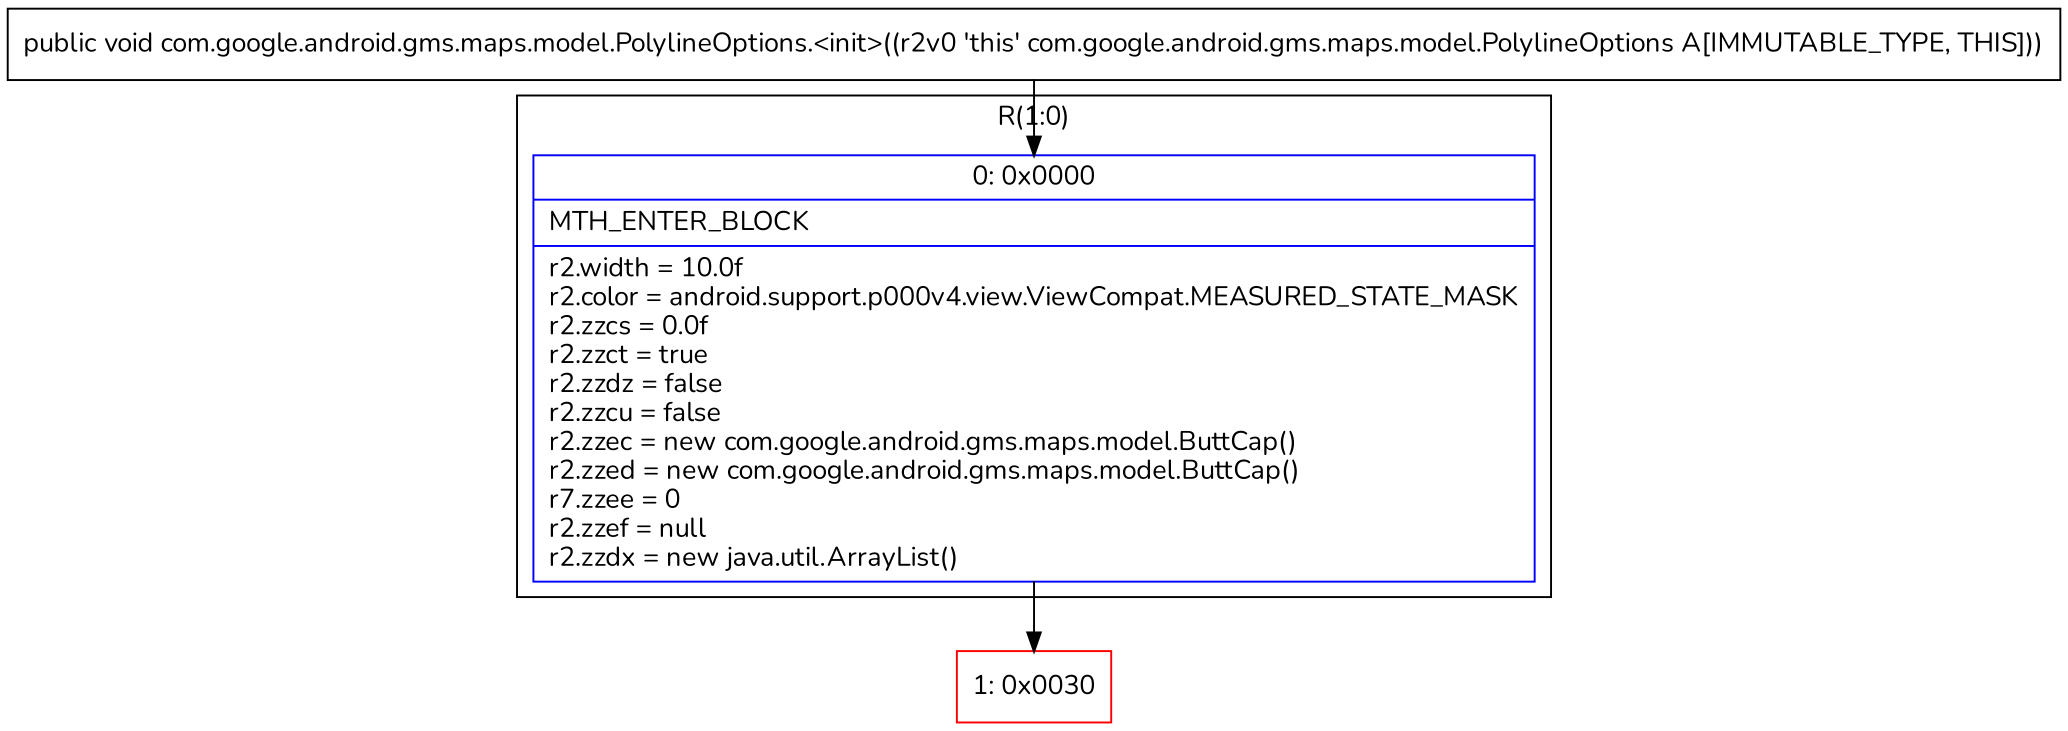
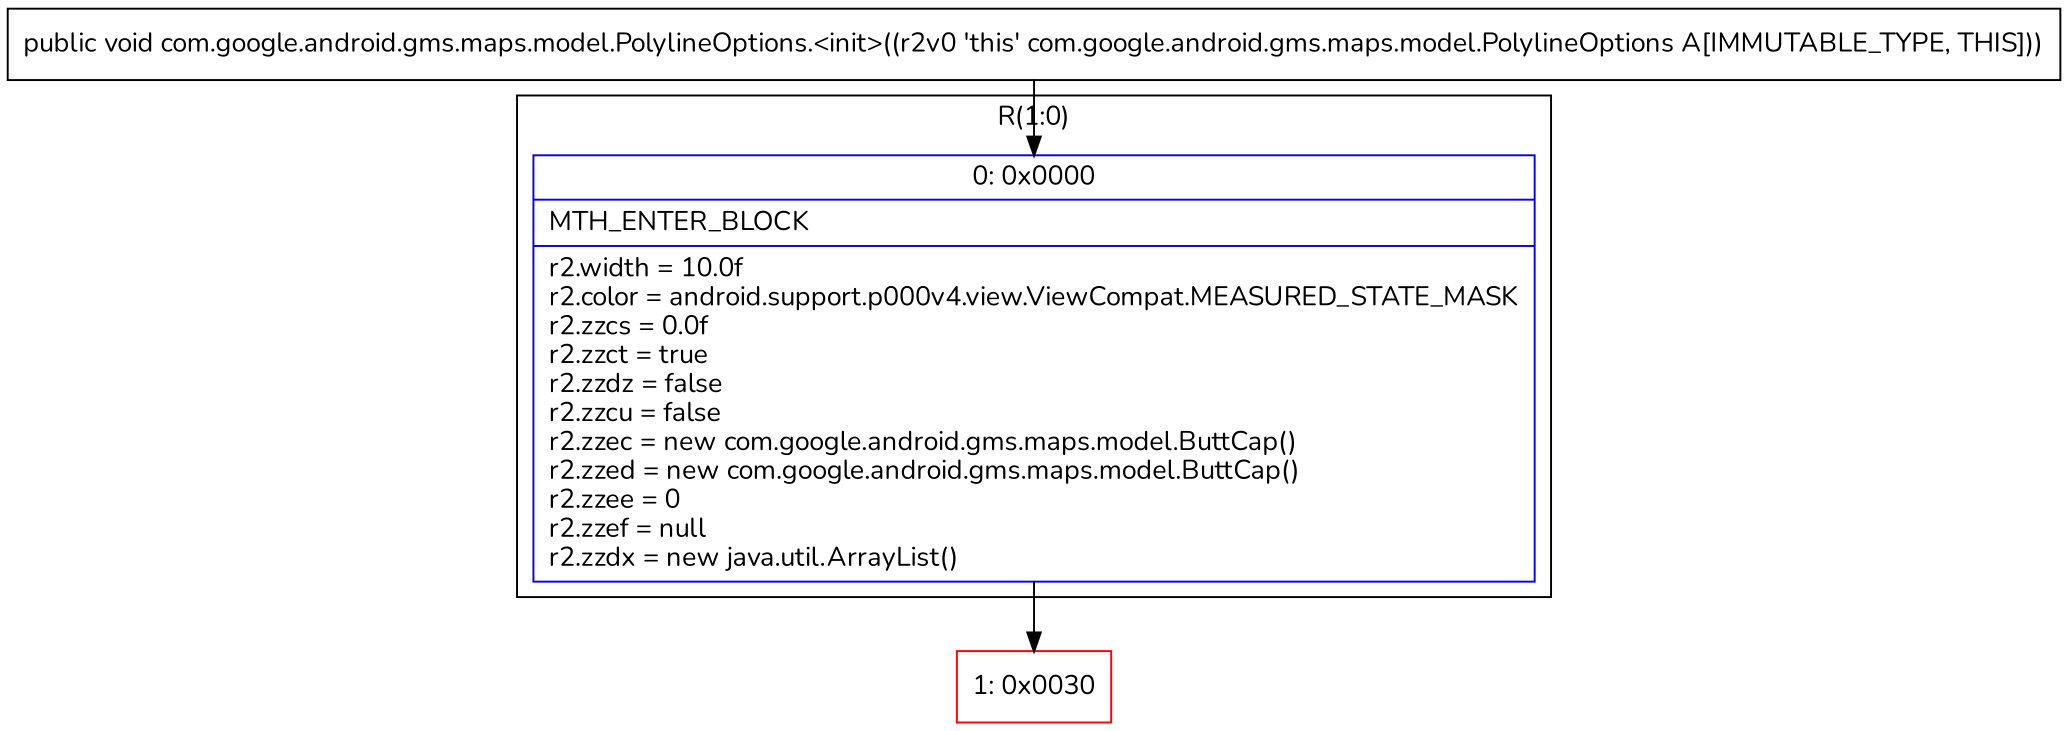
node "0: 0x0000": text "r7.zzee = 0" -> "r2.zzee = 0"
